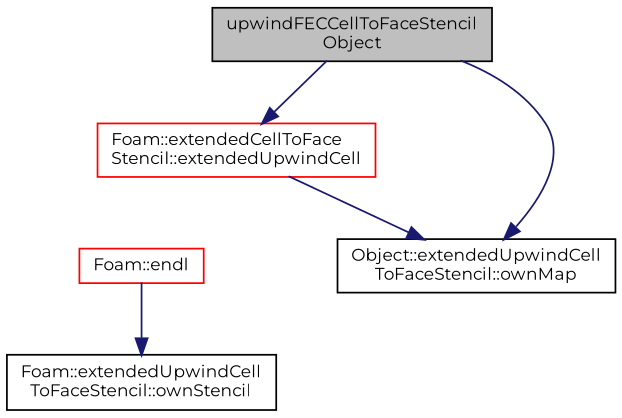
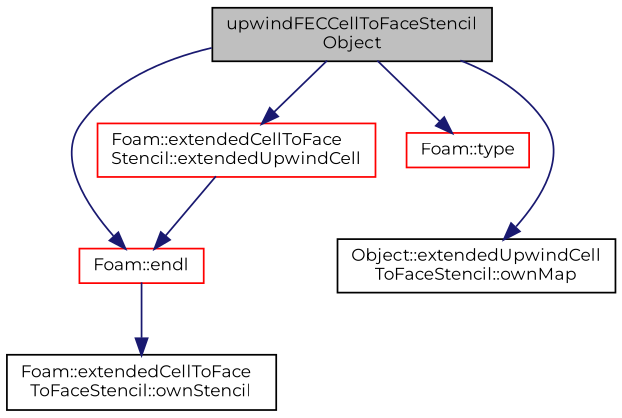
edge "upwindFECCellToFaceStencil Object" -> "Foam::endl": added
node "Foam::type": added
edge "Foam::extendedCellToFace Stencil::extendedUpwindCell" -> "Object::extendedUpwindCell ToFaceStencil::ownMap": now "Foam::extendedCellToFace Stencil::extendedUpwindCell" -> "Foam::endl"
node "Foam::extendedUpwindCell ToFaceStencil::ownStencil": label "Foam::extendedUpwindCell ToFaceStencil::ownStencil" -> "Foam::extendedCellToFace ToFaceStencil::ownStencil"
